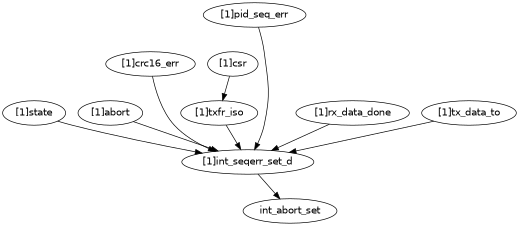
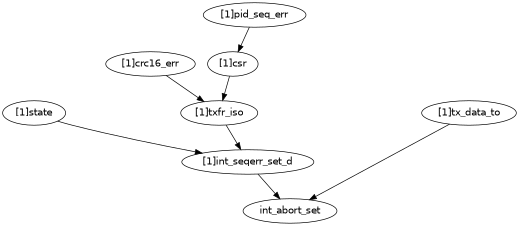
edge "[1]pid_seq_err" -> "[1]int_seqerr_set_d": now "[1]pid_seq_err" -> "[1]csr"
node "[1]abort": removed
node "[1]rx_data_done": removed
edge "[1]crc16_err" -> "[1]int_seqerr_set_d": now "[1]crc16_err" -> "[1]txfr_iso"
edge "[1]tx_data_to" -> "[1]int_seqerr_set_d": now "[1]tx_data_to" -> "int_abort_set"
